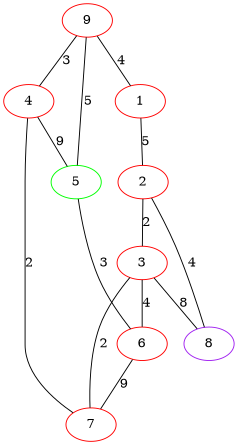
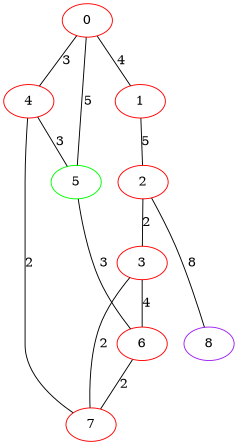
node "9": label "9" -> "0"
edge "4" -- "5": label "9" -> "3"
edge "2" -- "8": label "4" -> "8"
edge "3" -- "8": removed, label "8"
edge "6" -- "7": label "9" -> "2"
